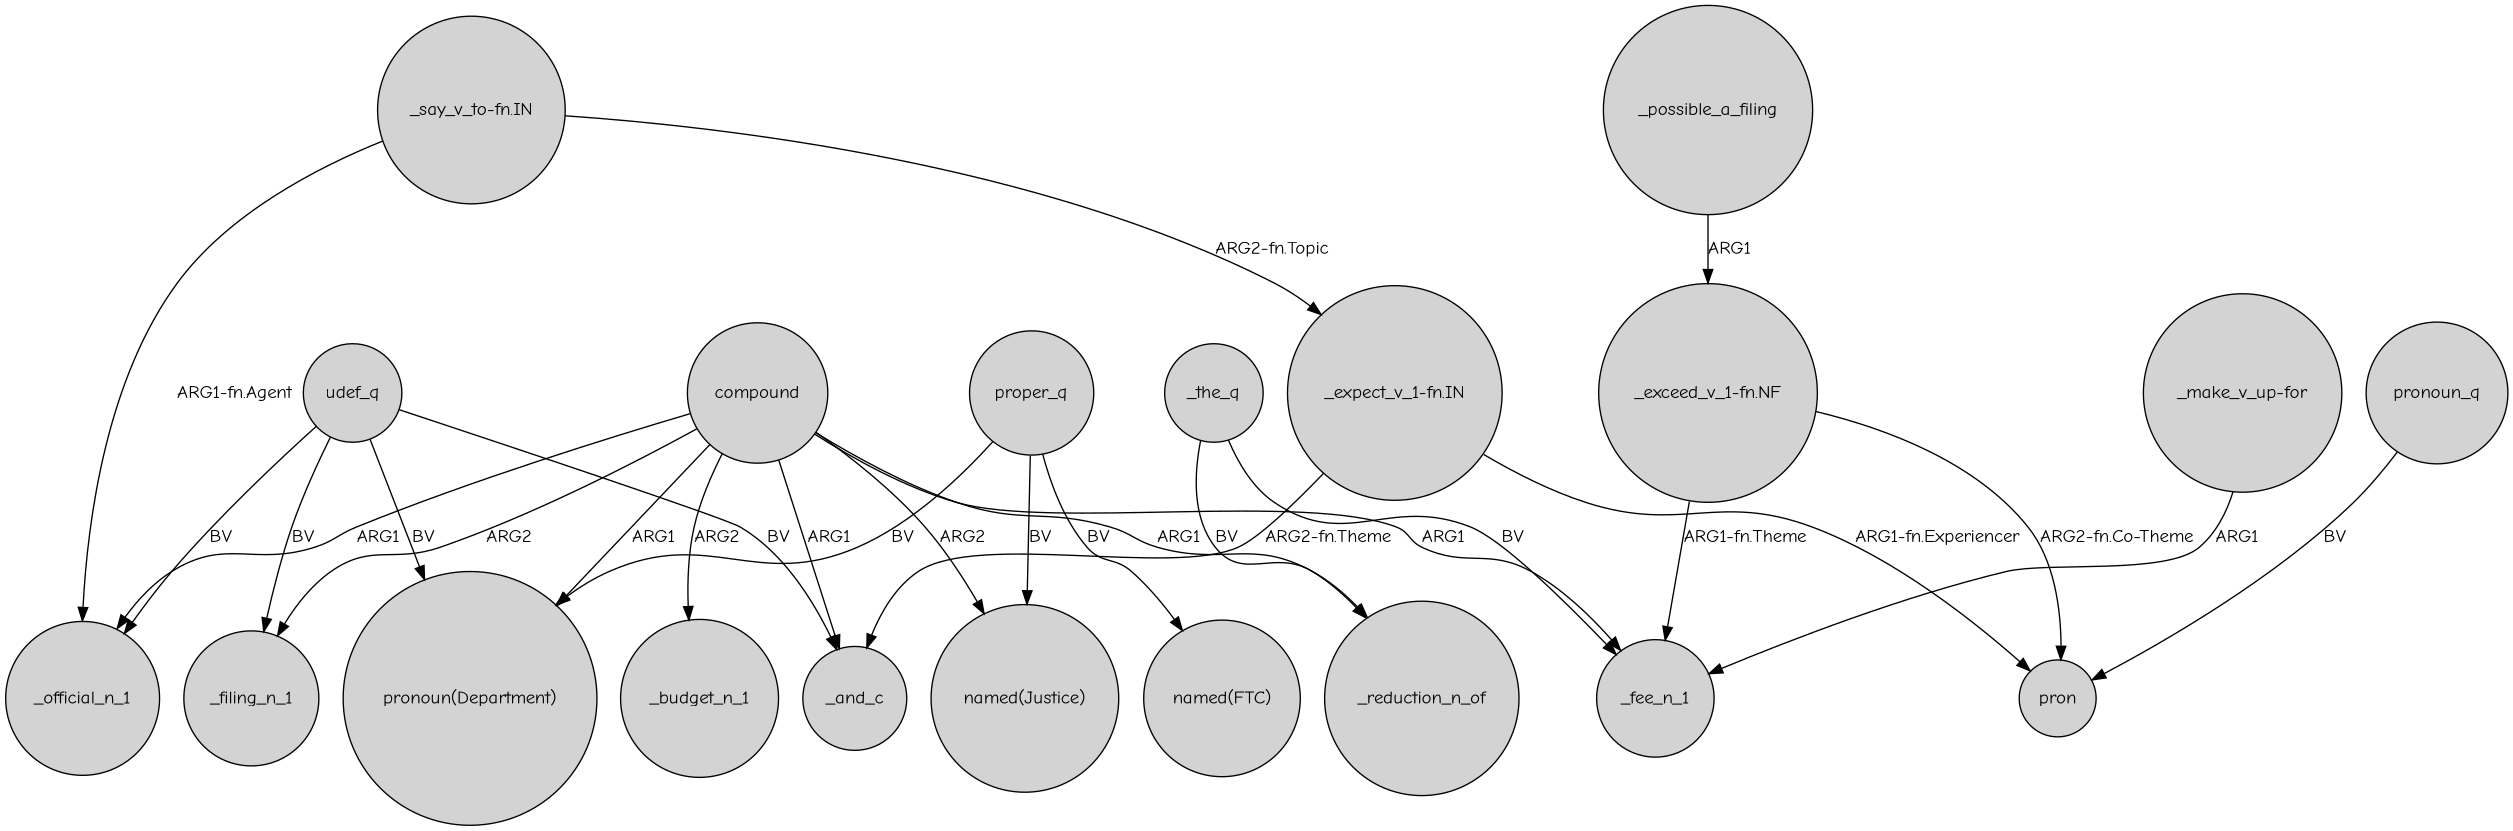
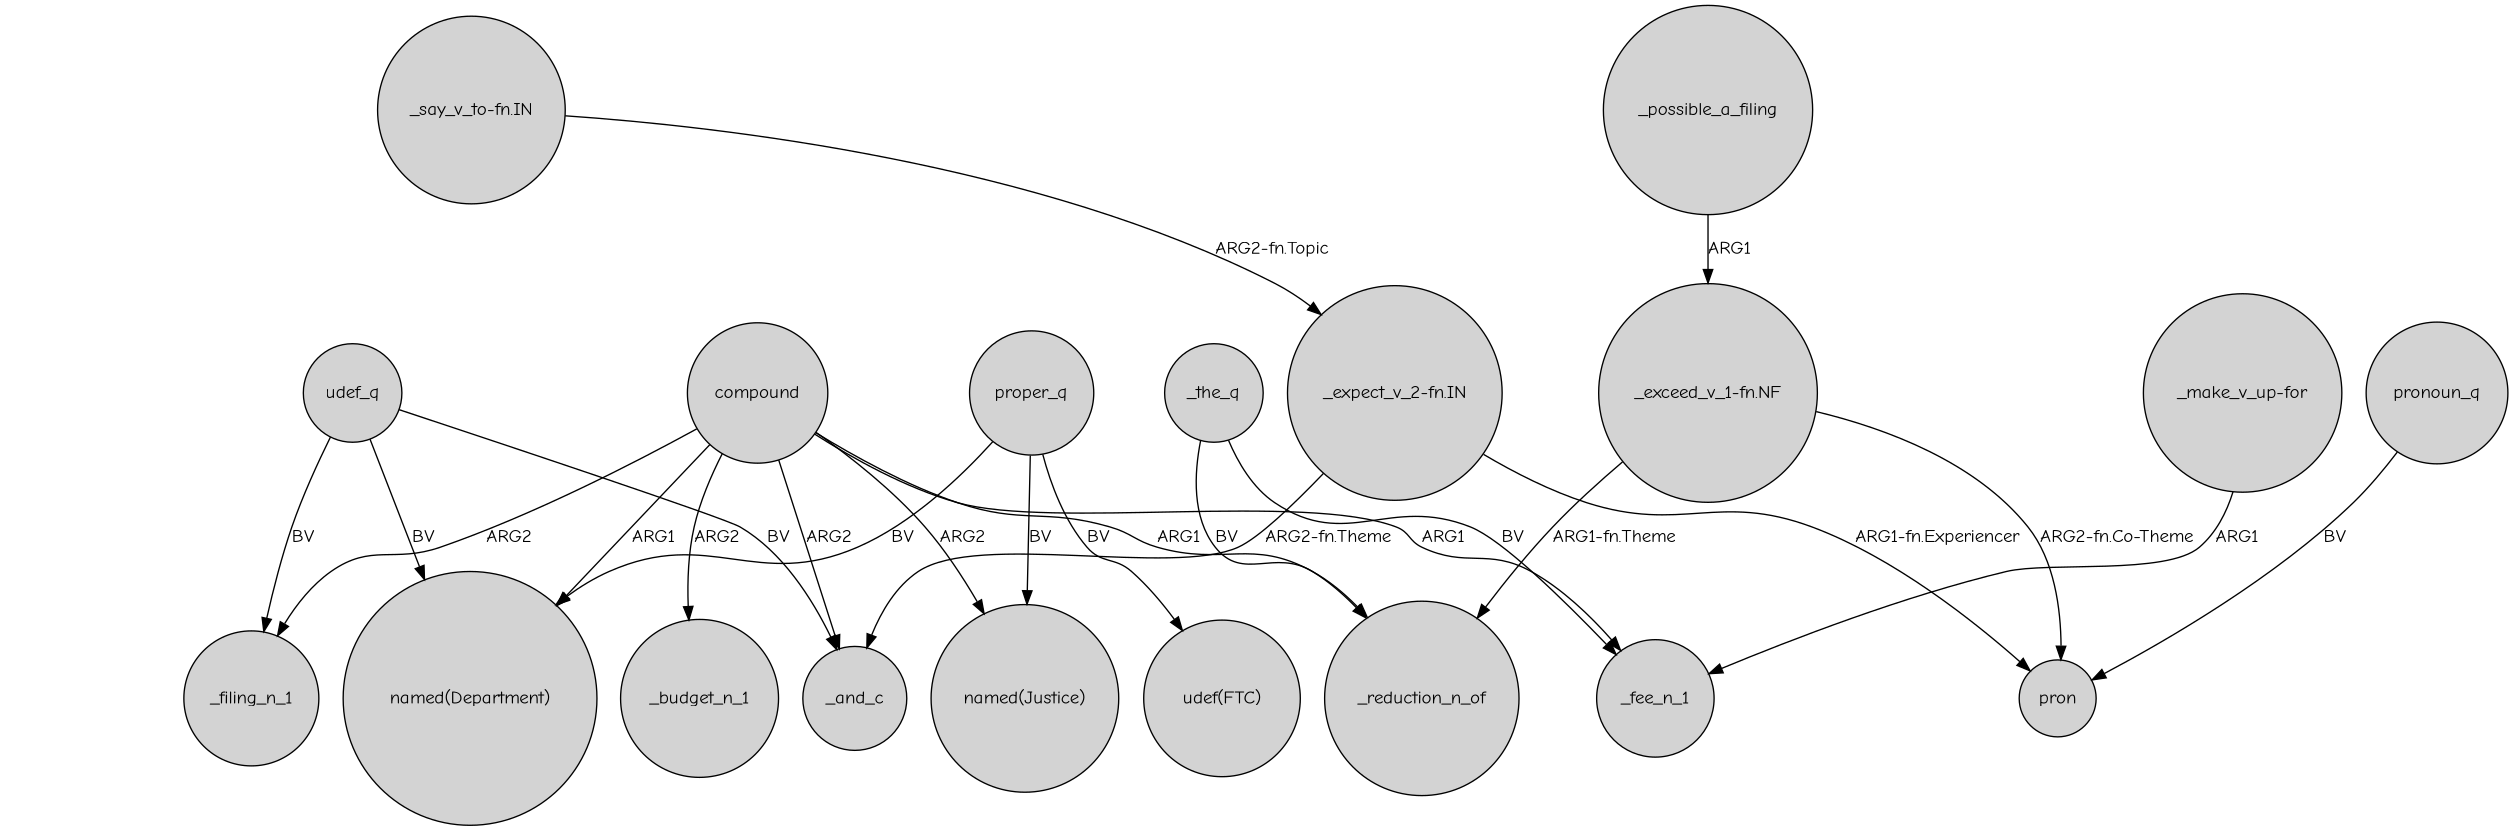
node "_expect_v_1-fn.IN": label "_expect_v_1-fn.IN" -> "_expect_v_2-fn.IN"
edge "compound" -> "_and_c": label "ARG1" -> "ARG2"
edge "_exceed_v_1-fn.NF" -> "_fee_n_1": now "_exceed_v_1-fn.NF" -> "_reduction_n_of"
node "_official_n_1": removed
node "pronoun(Department)": label "pronoun(Department)" -> "named(Department)"
node "named(FTC)": label "named(FTC)" -> "udef(FTC)"
